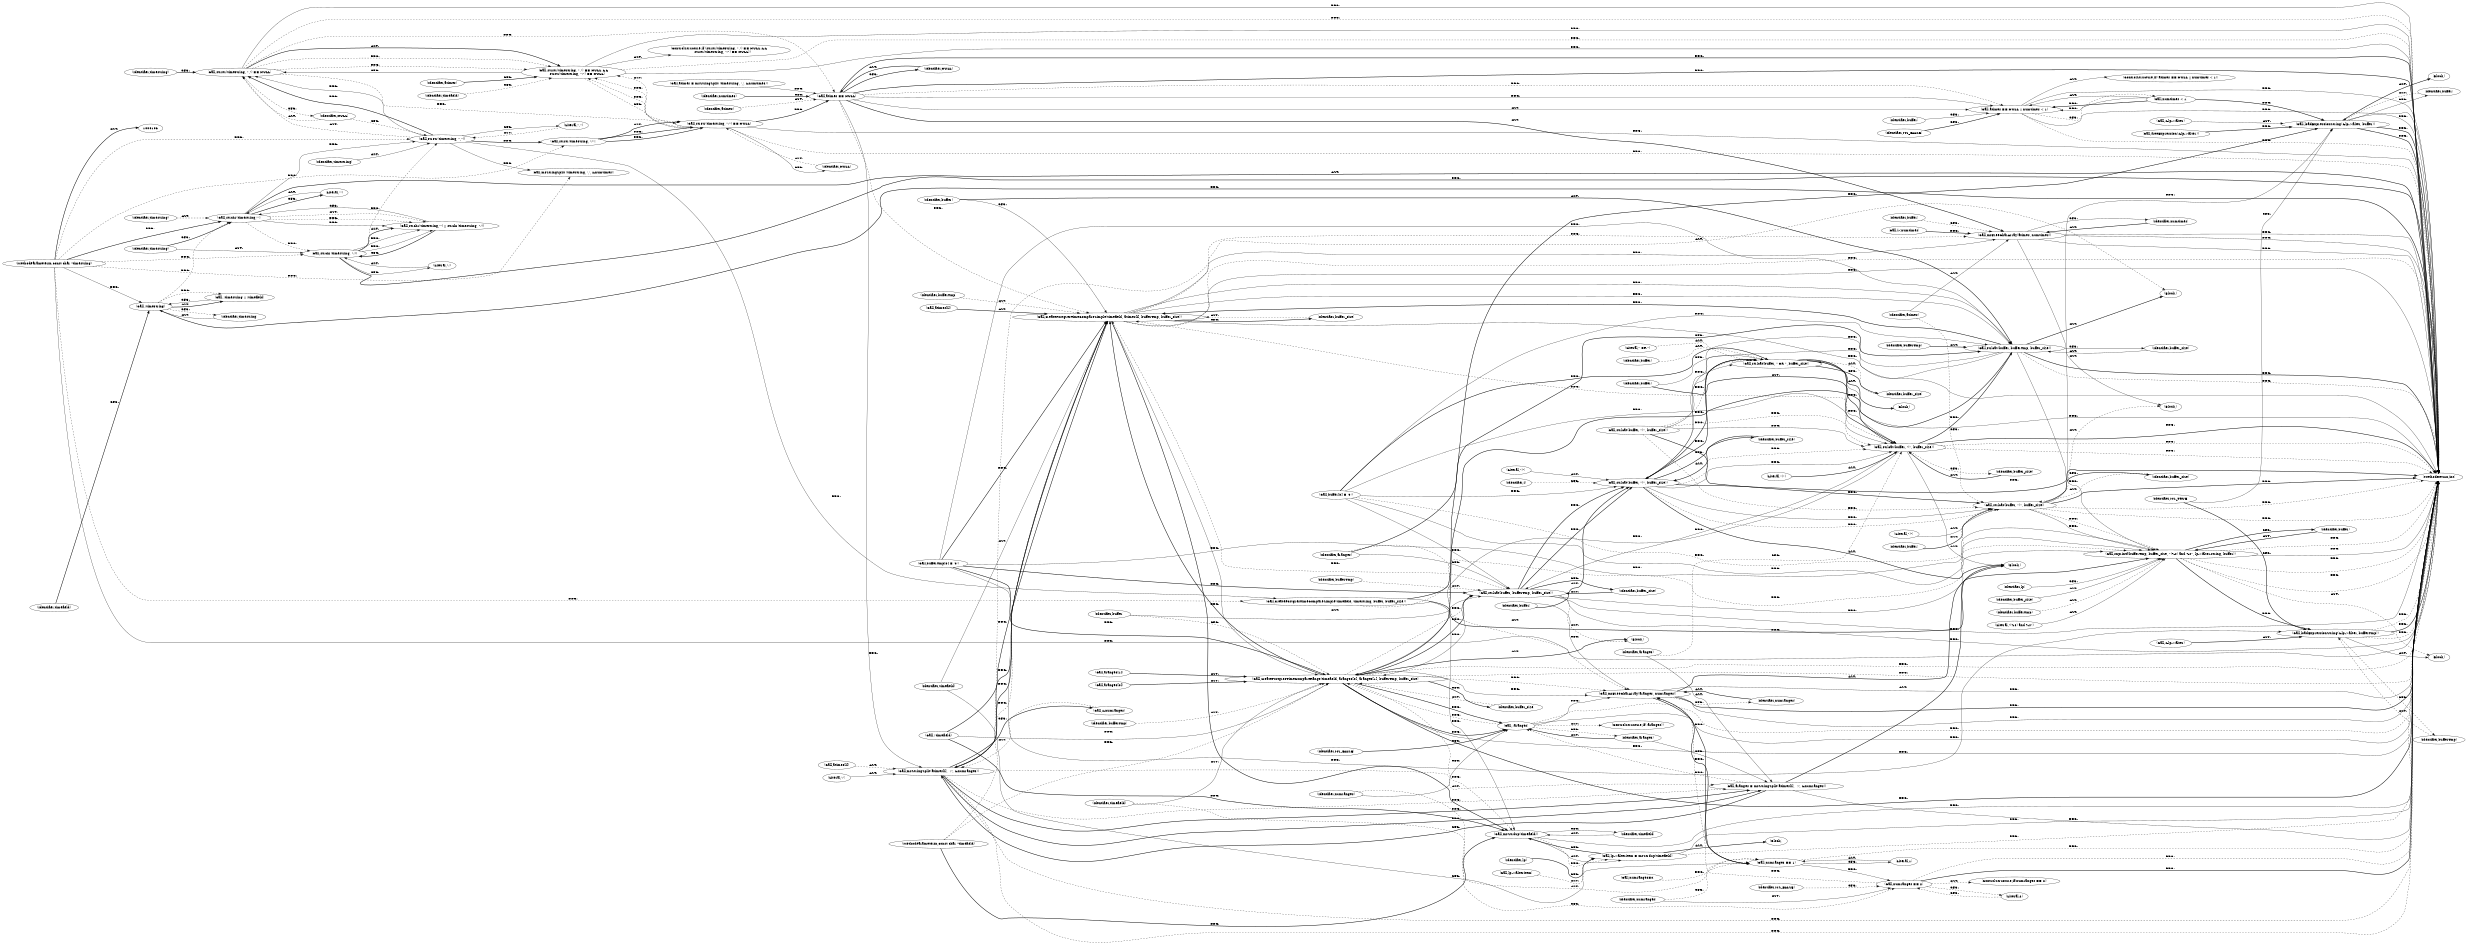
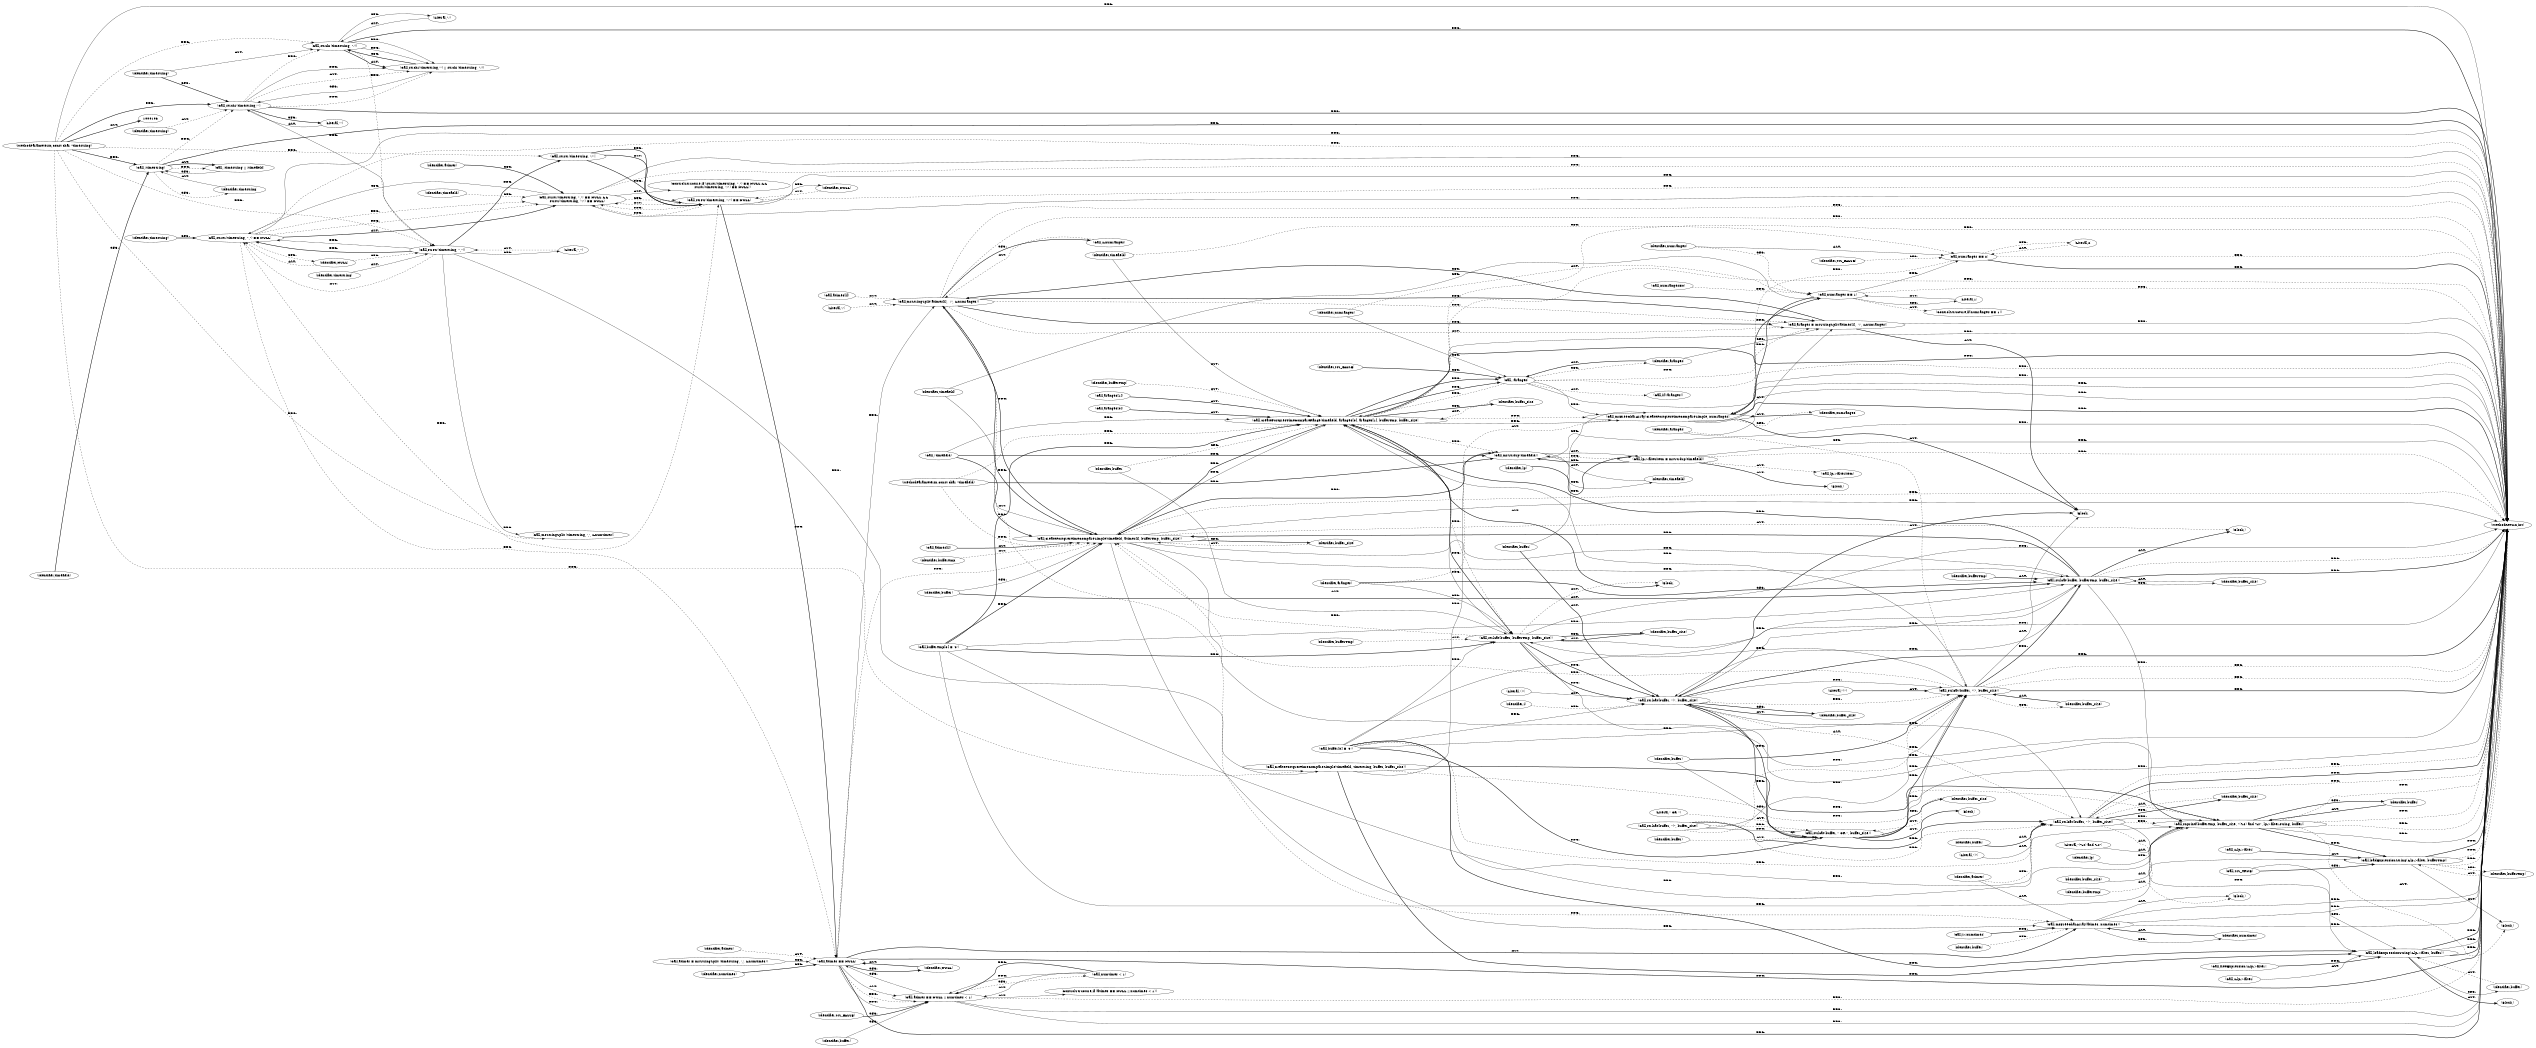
edge "(Call,atimes = msStringSplit (timestring, ',', &numtimes))" -> "(Call,atimes == NULL)": label "DDG: " -> "CFG: "
edge "(Call,numtimes < 1)" -> "(Call,loadExpressionString(&lp->filter, buffer))": now "(Call,buffer[0] = '0')" -> "(Call,loadExpressionString(&lp->filter, buffer))"
edge "(Call,strchr(timestring,'''))" -> "(MethodReturn,int)": label "AST: " -> "DDG: "
edge "(MethodParameterIn,const char *timestring)" -> "(Call,!timestring)": style solid -> bold
node "(ControlStructure,if(numranges == 1))": added
node "(Identifier,MS_TRUE)": label "(Identifier,MS_TRUE)" -> "(Call,MS_TRUE)"
node "(Call,msFreeCharArray(aranges, numranges))": label "(Call,msFreeCharArray(aranges, numranges))" -> "(Call,msFreeCharArray(createPostgresTimeCompareSimple, numranges))"
node "(ControlStructure,if(!aranges))": label "(ControlStructure,if(!aranges))" -> "(Call,if(!aranges))"
edge "(Call,aranges = msStringSplit(atimes[i],  '/', &numranges))" -> "(Call,!aranges)": reversed
edge "(Literal,'/')" -> "(Call,msStringSplit(atimes[i],  '/', &numranges))": style solid -> dashed
node "(ControlStructure,if(numranges == 2))": removed
edge "(Call,lp->filteritem)" -> "(Call,lp->filteritem = msStrdup(timefield))": reversed
edge "(Literal,2)" -> "(Call,numranges == 2)": label "CFG: " -> "AST: "
edge "(Call,atimes == NULL || numtimes < 1)" -> "(Call,atimes == NULL)": added, label "CFG:"
